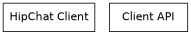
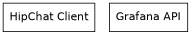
node "Client API": label "Client API" -> "Grafana API"
